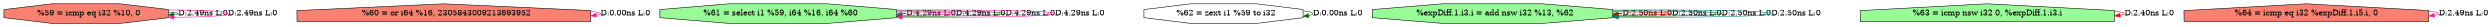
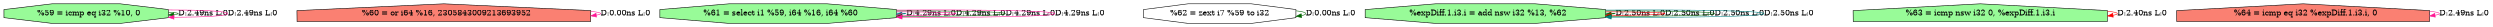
node "%59 = icmp eq i32 %10, 0": fillcolor salmon -> palegreen
node "%62 = zext i1 %59 to i32": label "%62 = zext i1 %59 to i32" -> "%62 = zext i7 %59 to i32"
node "%64 = icmp eq i32 %expDiff.1.i5.i, 0": label "%64 = icmp eq i32 %expDiff.1.i5.i, 0" -> "%64 = icmp eq i32 %expDiff.1.i3.i, 0"
